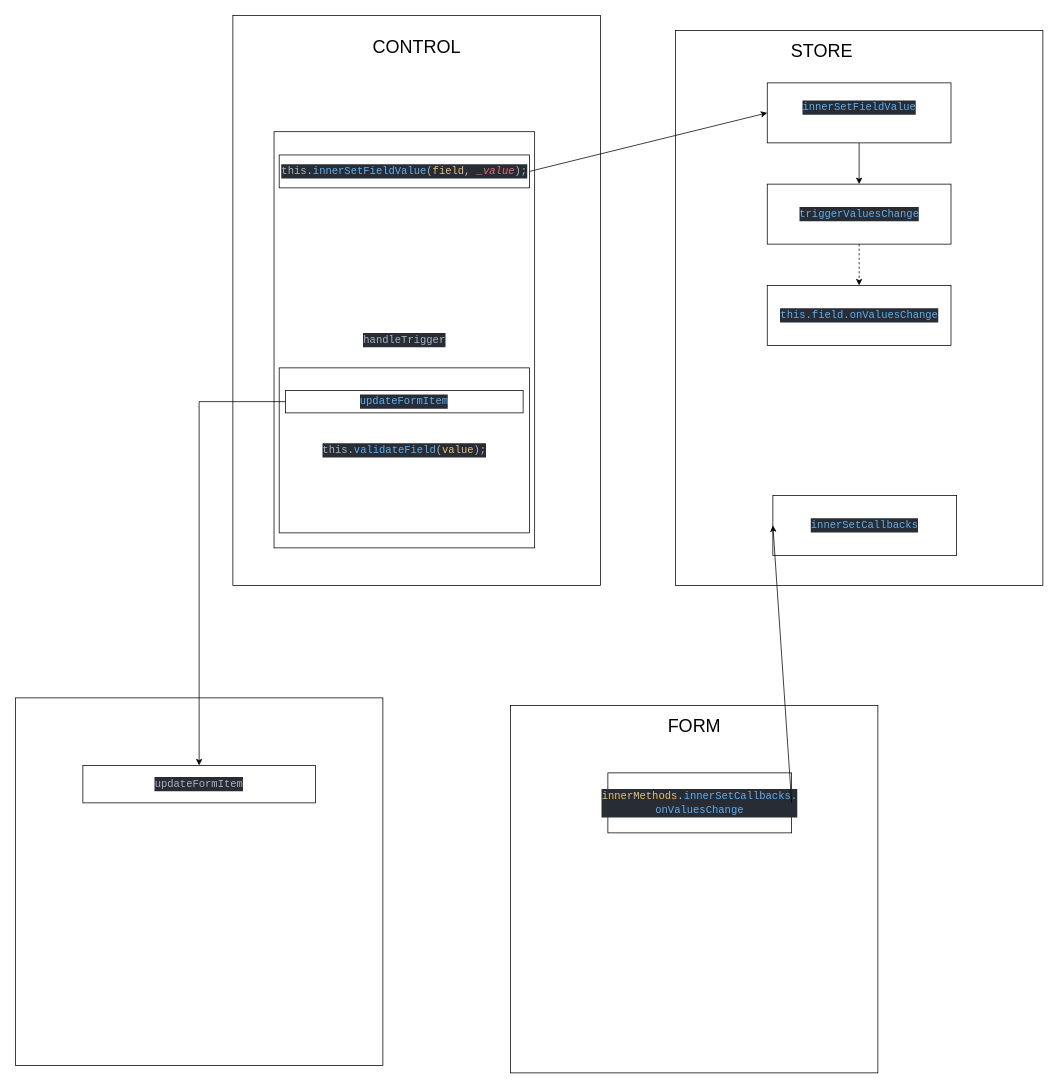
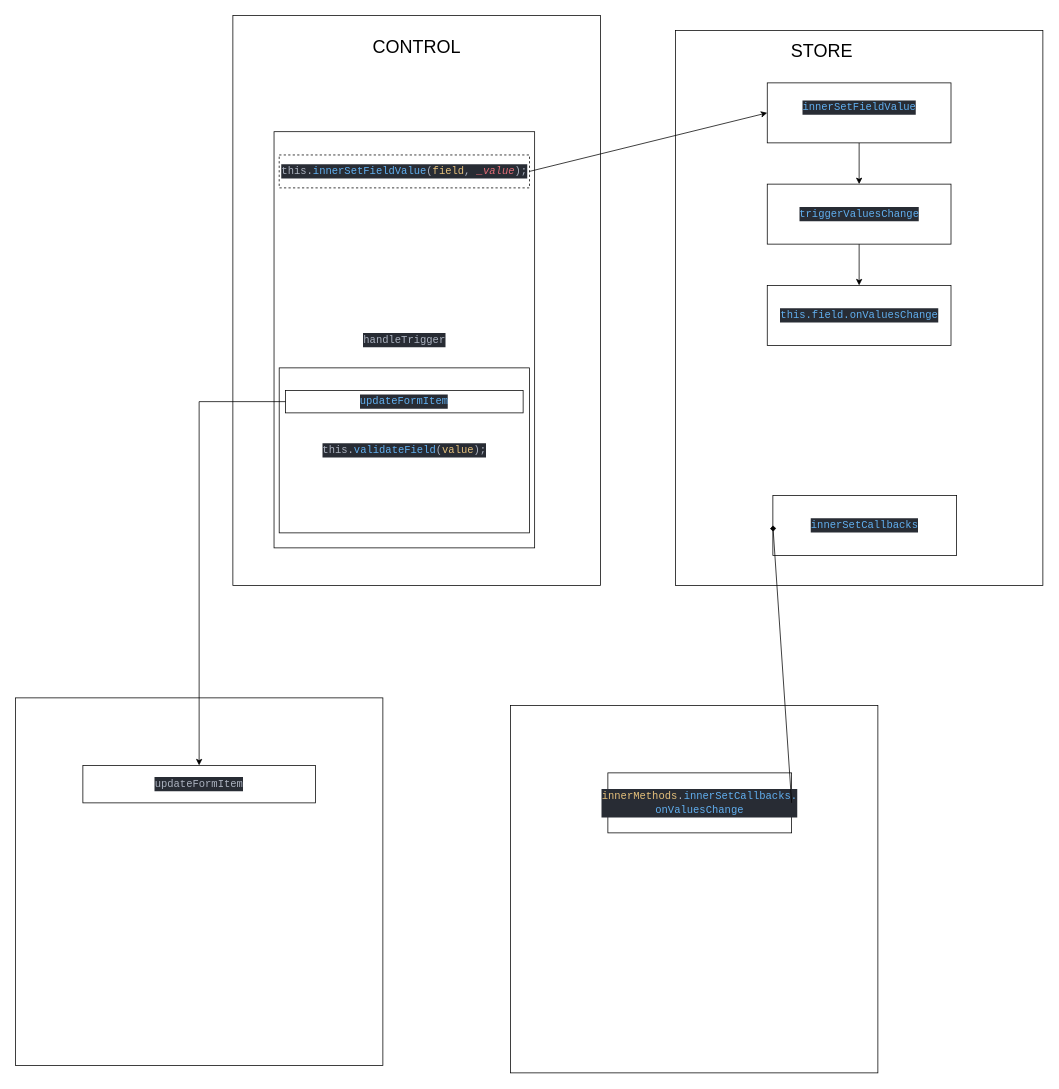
node "this.innerSetFieldValue(field, _value);": style solid -> dashed
edge "triggerValuesChange" -> "this.field.onValuesChange": style dashed -> solid
edge "innerMethods.innerSetCallbacks. onValuesChange" -> "innerSetCallbacks": arrowhead classic -> diamond
node "FORM": removed
